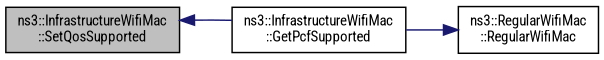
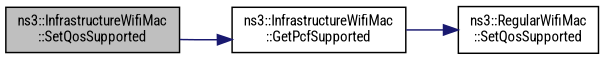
edge "ns3::InfrastructureWifiMac ::GetPcfSupported" -> "ns3::InfrastructureWifiMac ::SetQosSupported": reversed
node "ns3::RegularWifiMac ::RegularWifiMac": label "ns3::RegularWifiMac ::RegularWifiMac" -> "ns3::RegularWifiMac ::SetQosSupported"
